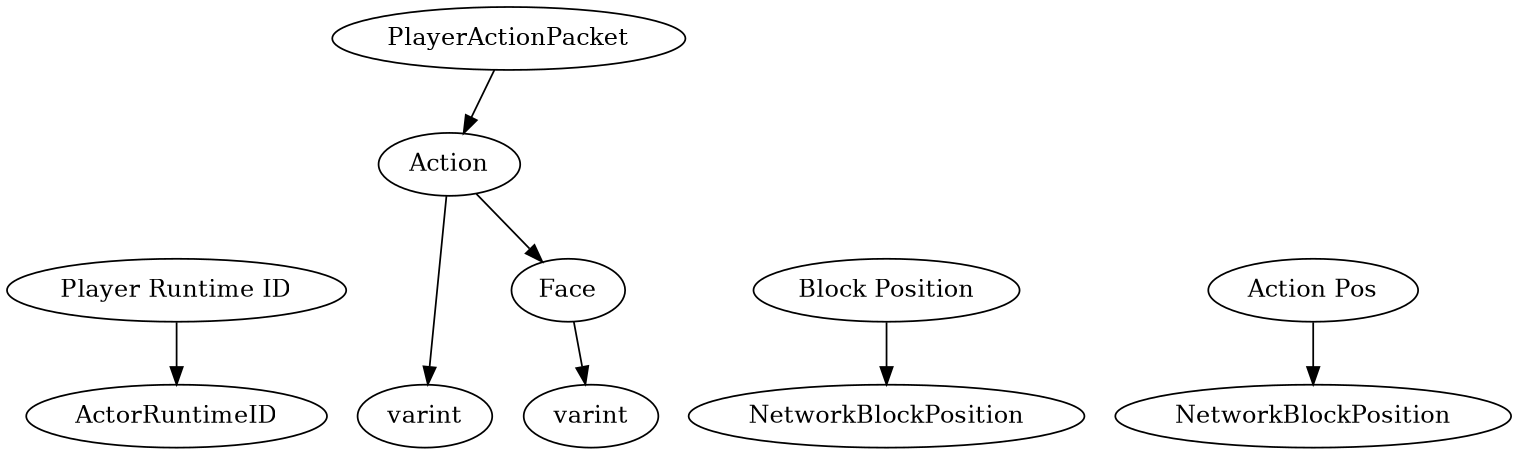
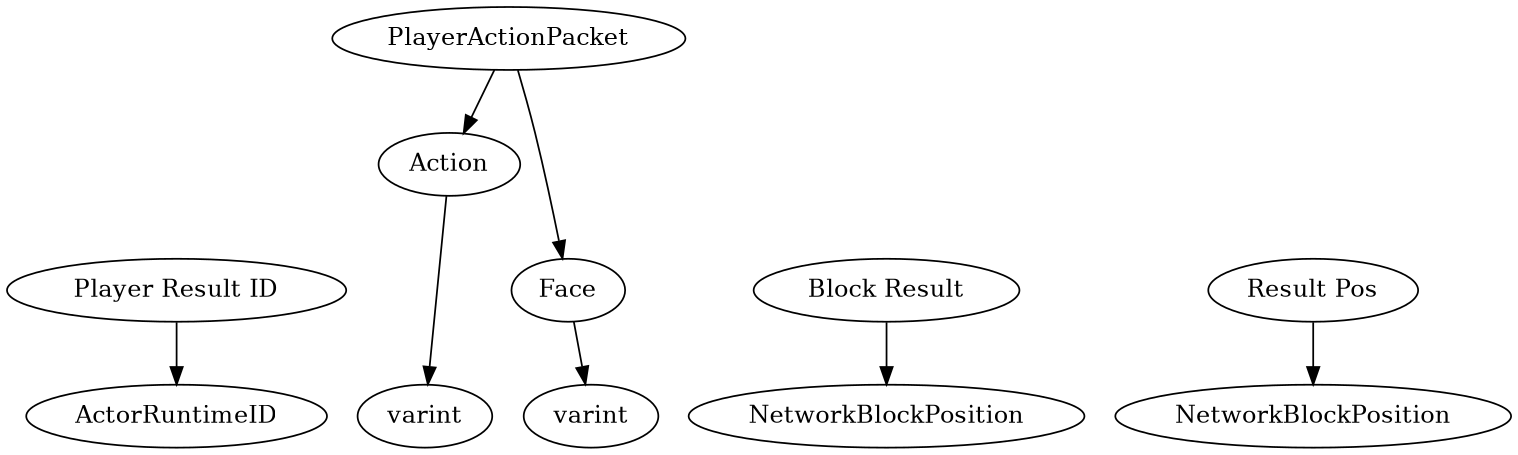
edge "Action" -> "Face": now "PlayerActionPacket" -> "Face"
node "Player Runtime ID": label "Player Runtime ID" -> "Player Result ID"
node "Block Position": label "Block Position" -> "Block Result"
node "Action Pos": label "Action Pos" -> "Result Pos"
